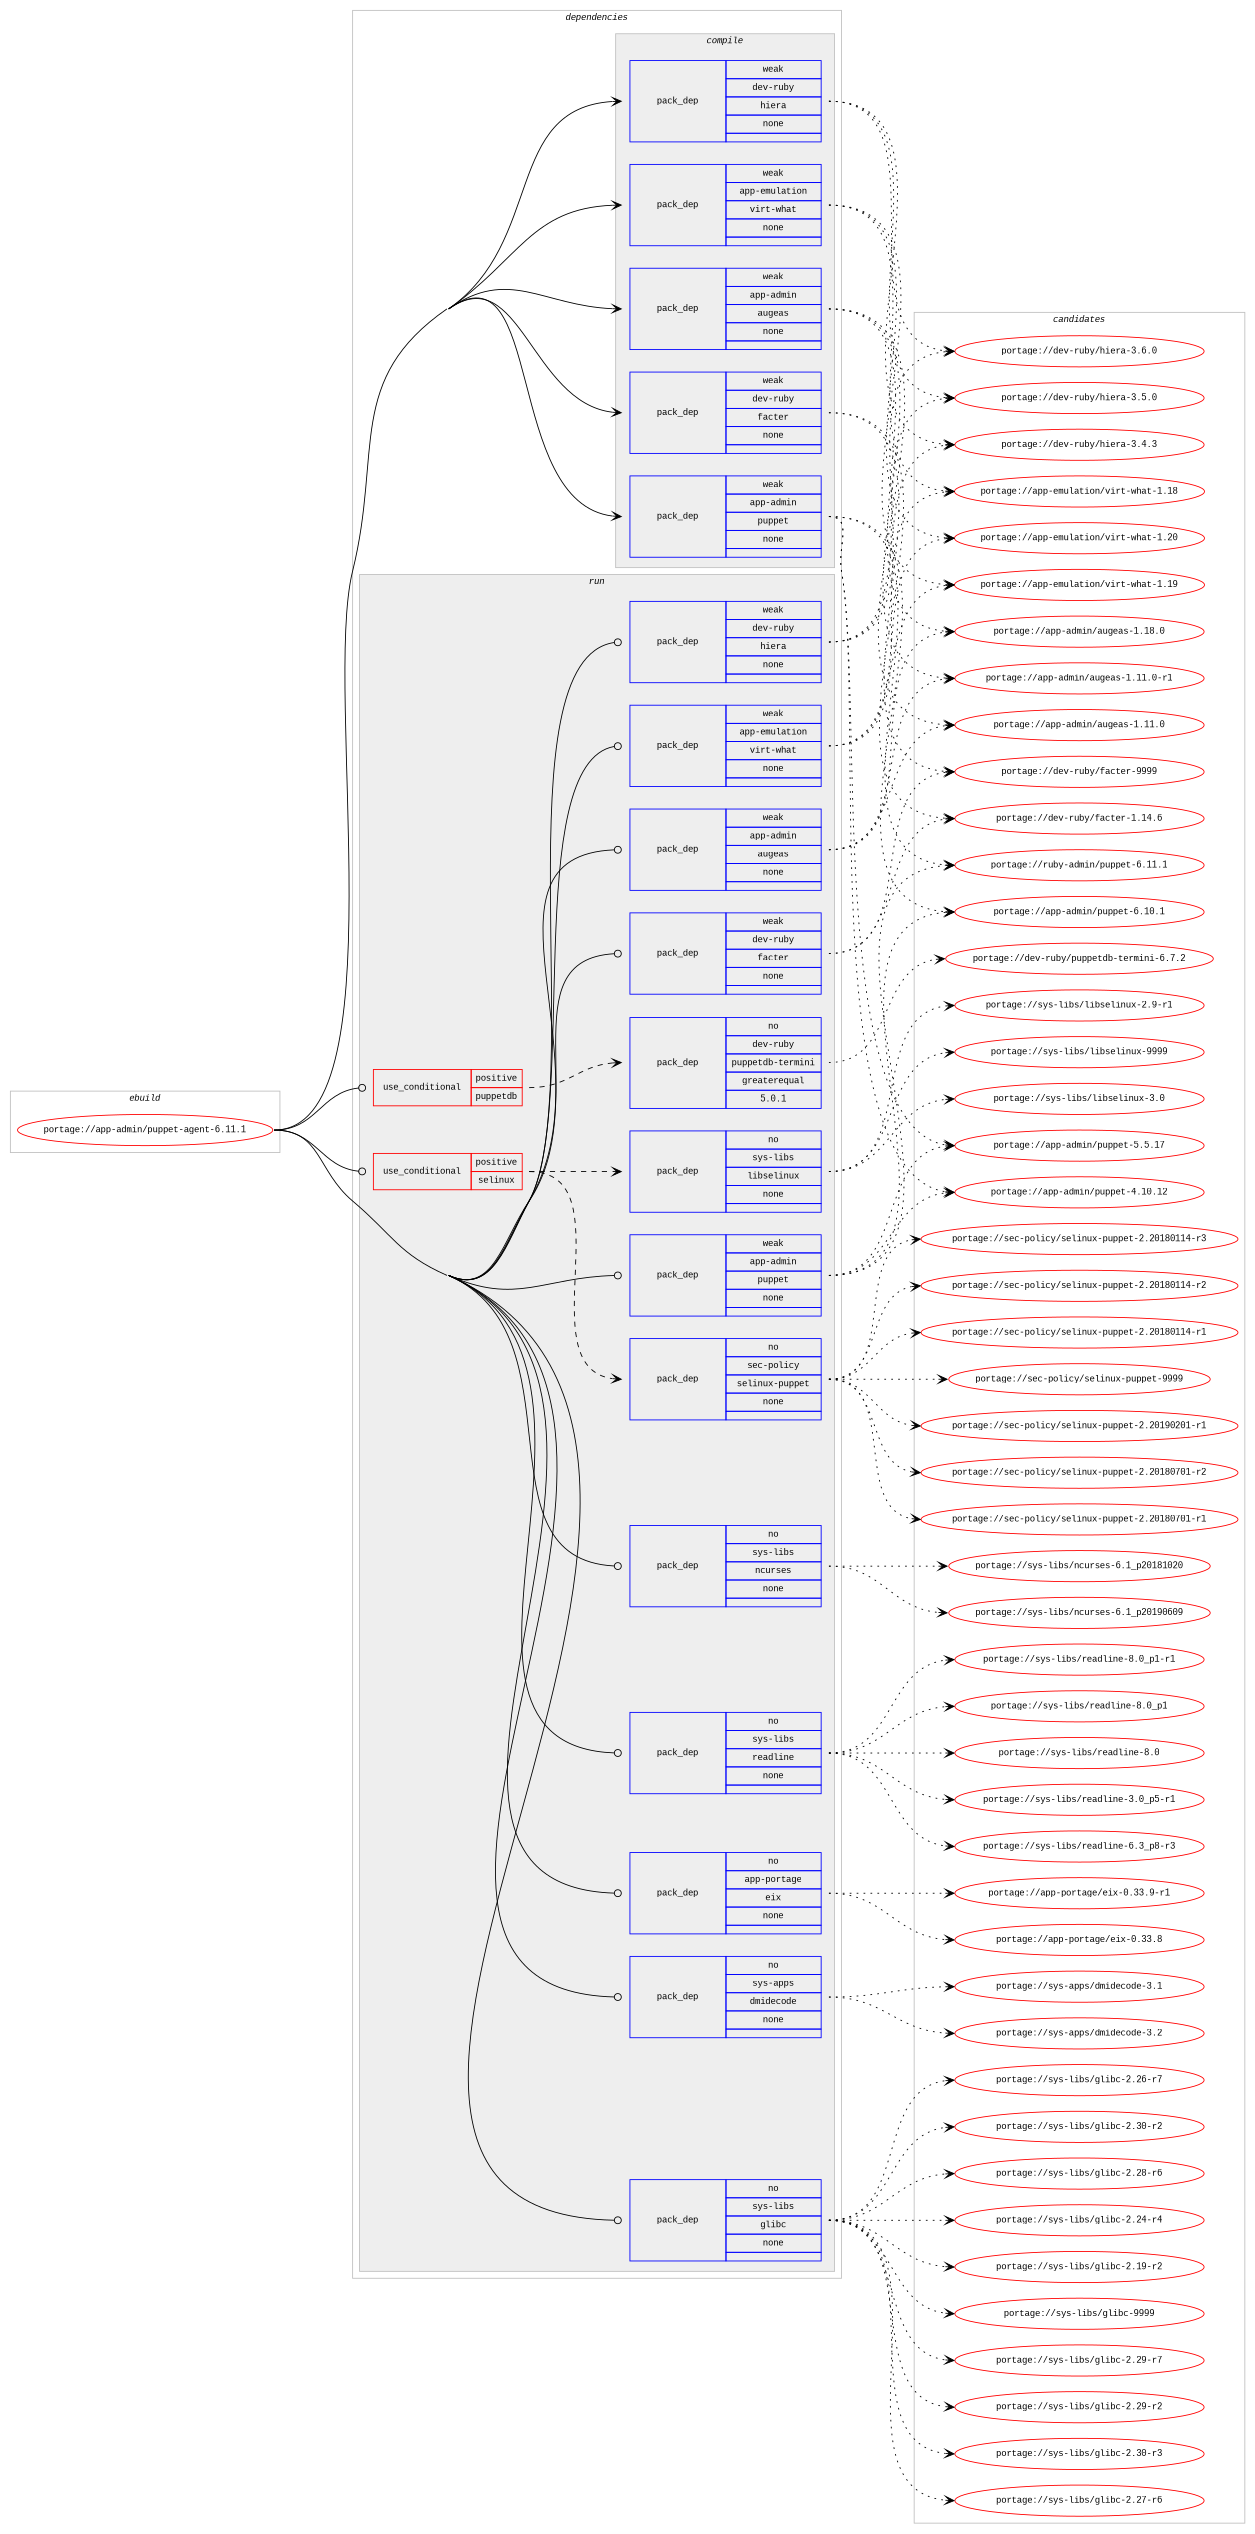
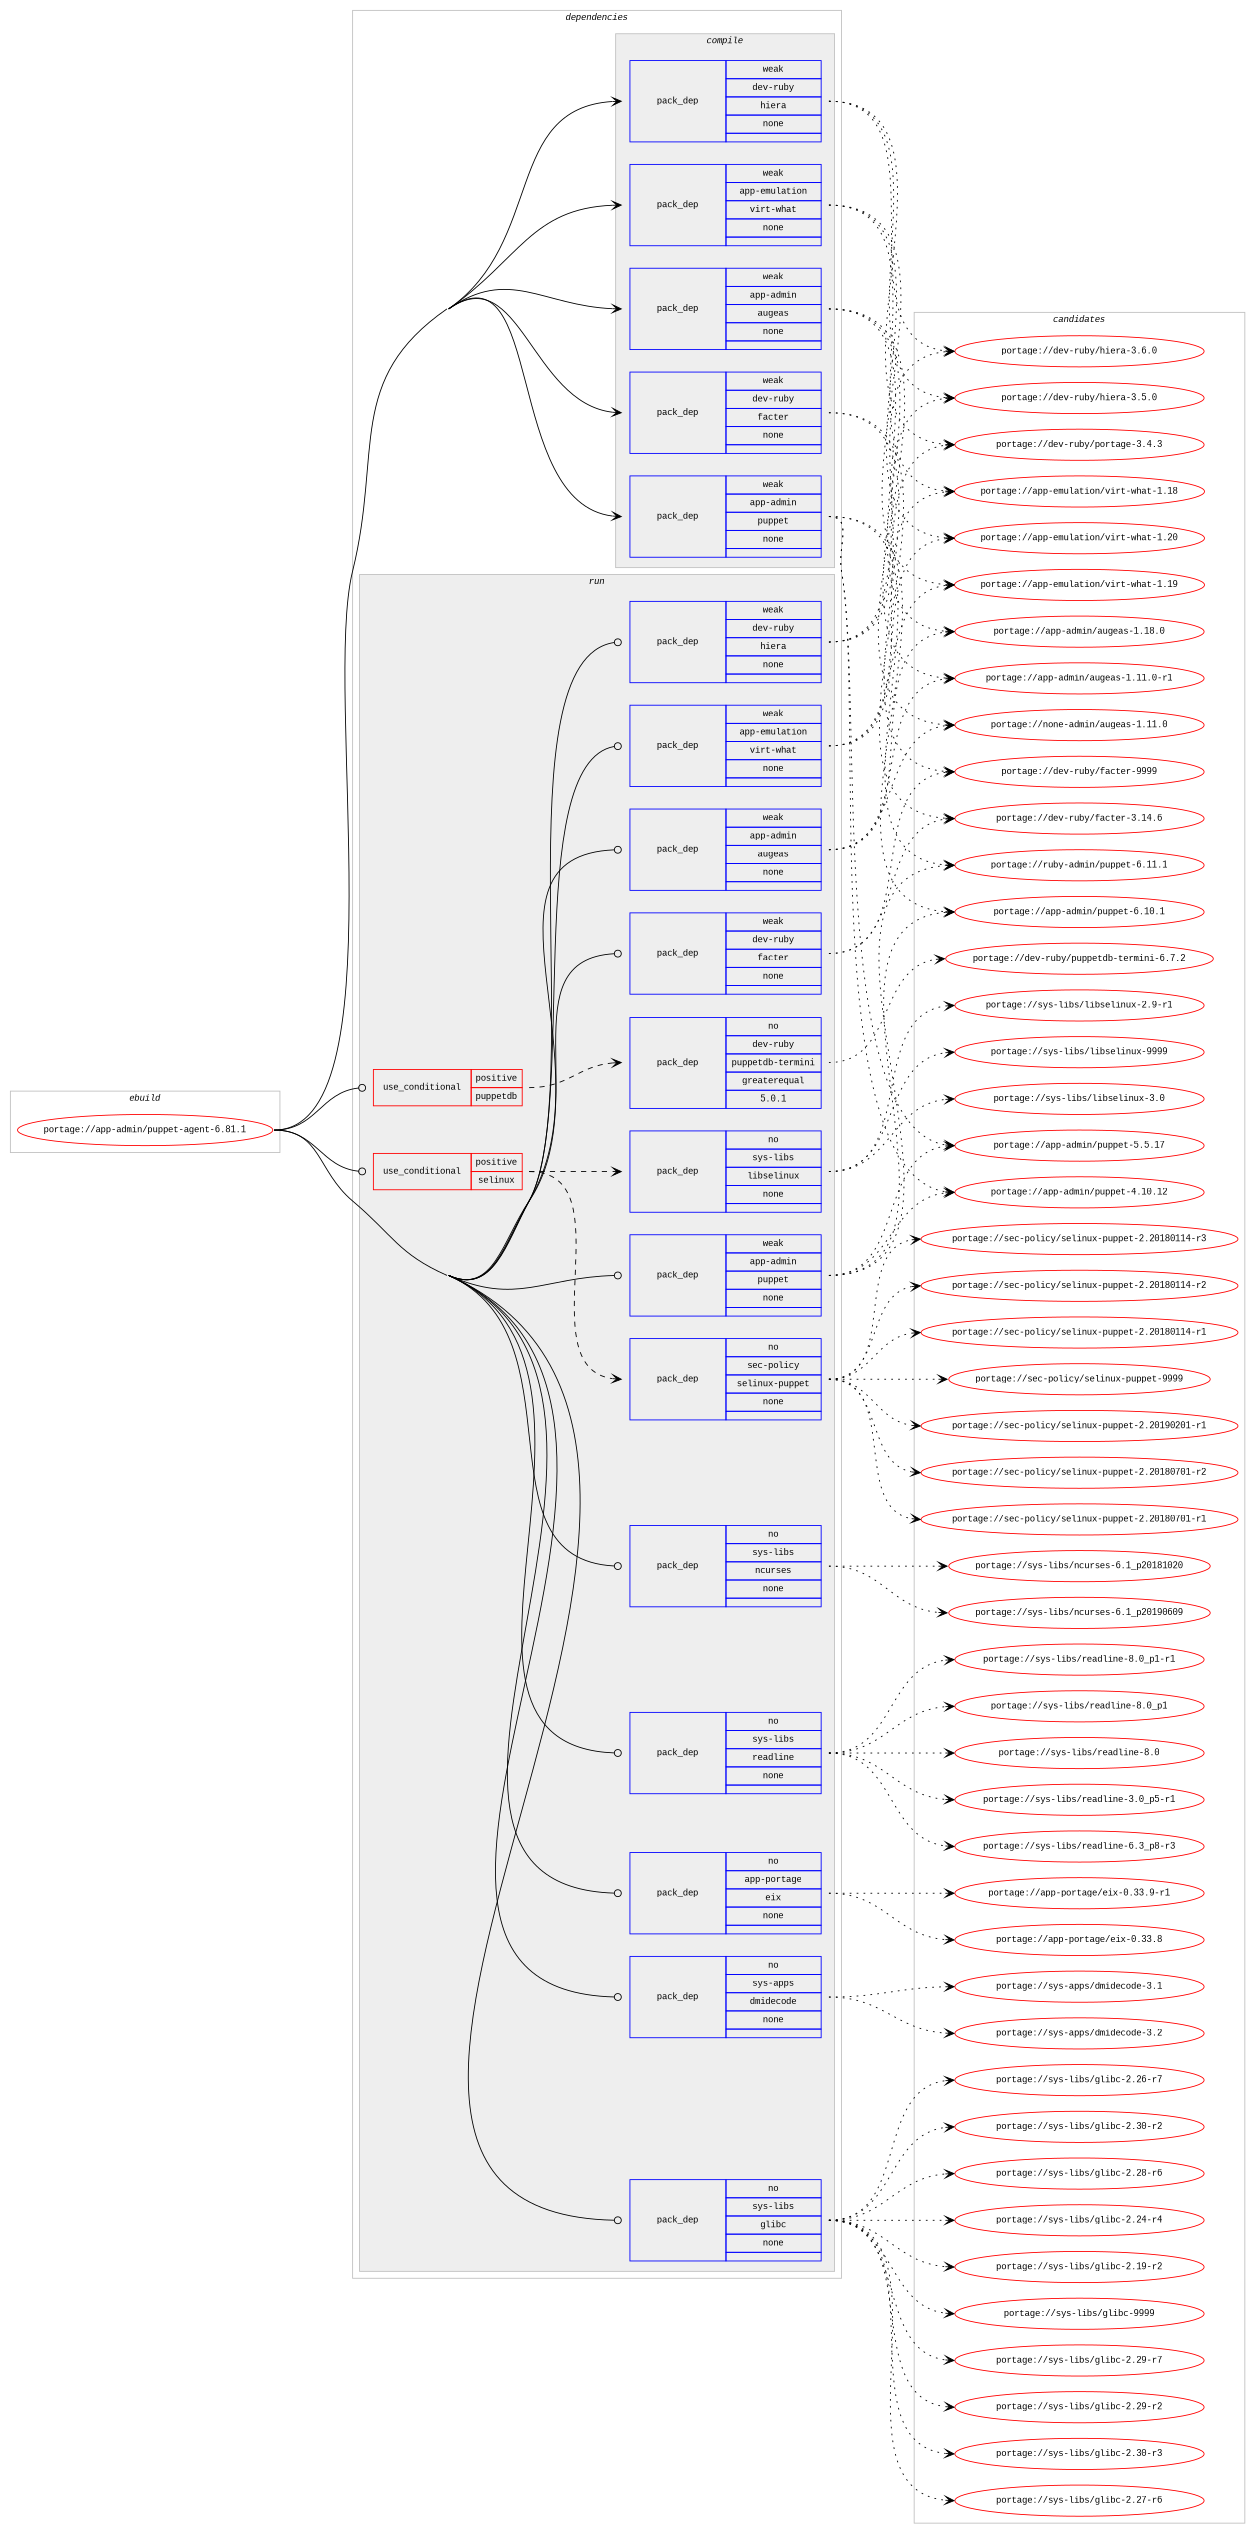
node "portage://dev-ruby/hiera-3.4.3": label "portage://dev-ruby/hiera-3.4.3" -> "portage://dev-ruby/portage-3.4.3"
node "portage://app-admin/augeas-1.11.0": label "portage://app-admin/augeas-1.11.0" -> "portage://none-admin/augeas-1.11.0"
node "portage://dev-ruby/facter-1.14.6": label "portage://dev-ruby/facter-1.14.6" -> "portage://dev-ruby/facter-3.14.6"
node "portage://app-admin/puppet-agent-6.11.1": label "portage://app-admin/puppet-agent-6.11.1" -> "portage://app-admin/puppet-agent-6.81.1"
